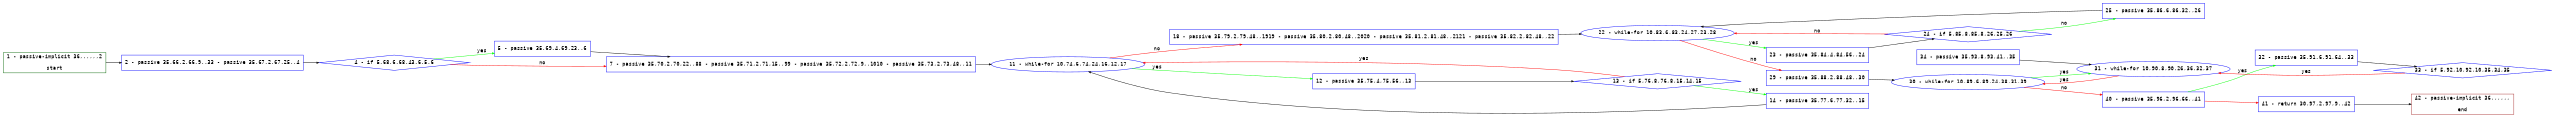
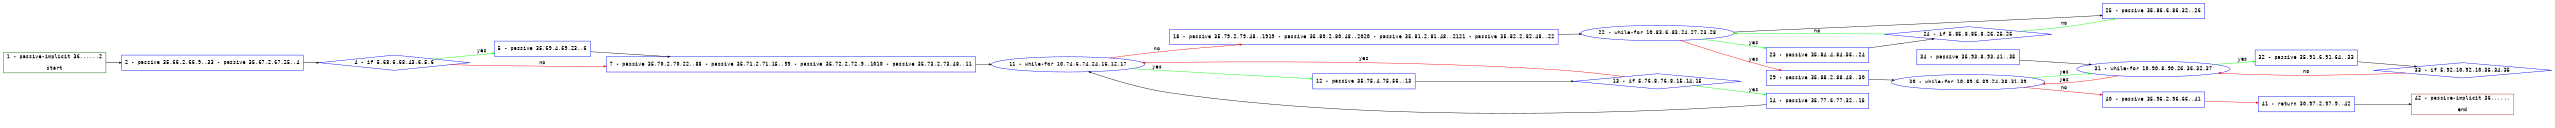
edge "25 - passive 35,86,6,86,32,,26" -> "22 - while-for 10,83,6,83,24,27,23,28": reversed
edge "24 - if 5,85,8,85,8,26,25,26" -> "22 - while-for 10,83,6,83,24,27,23,28": color #ff0000 -> #00ff00
edge "22 - while-for 10,83,6,83,24,27,23,28" -> "29 - passive 35,88,2,88,48,,30": label "no" -> "yes"
edge "33 - if 5,92,10,92,10,35,34,35" -> "31 - while-for 10,90,8,90,26,36,32,37": label "yes" -> "no"
edge "40 - passive 35,96,2,96,66,,41" -> "32 - passive 35,91,6,91,64,,33": now "31 - while-for 10,90,8,90,26,36,32,37" -> "32 - passive 35,91,6,91,64,,33"
